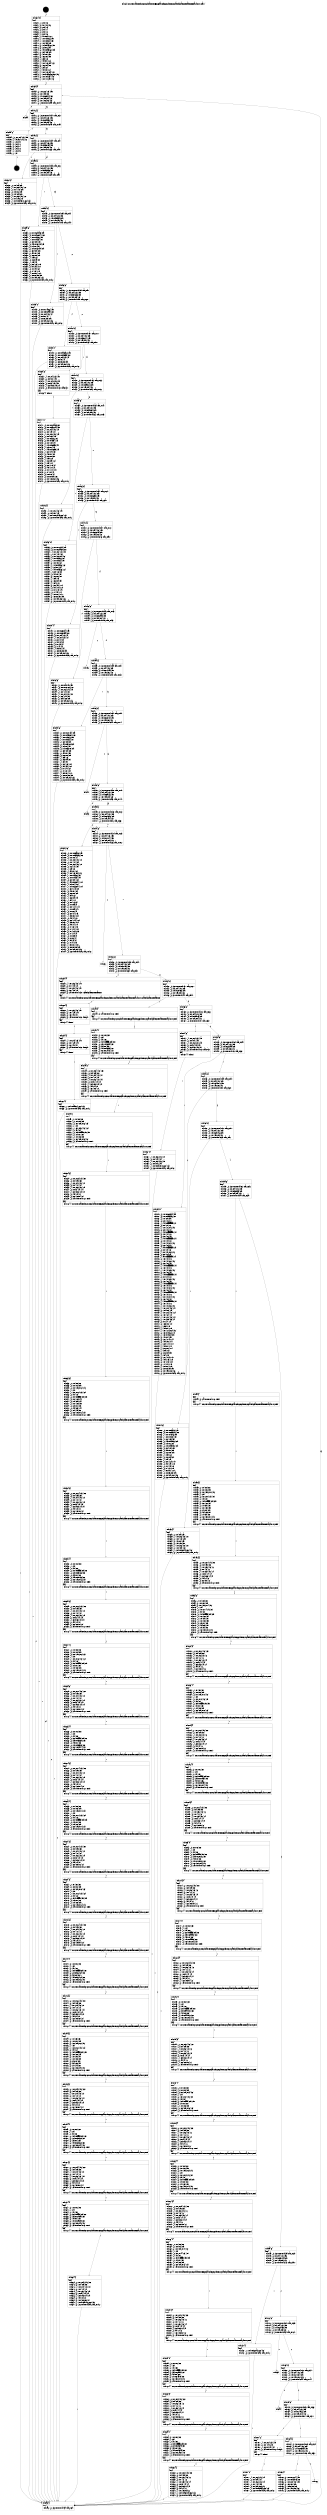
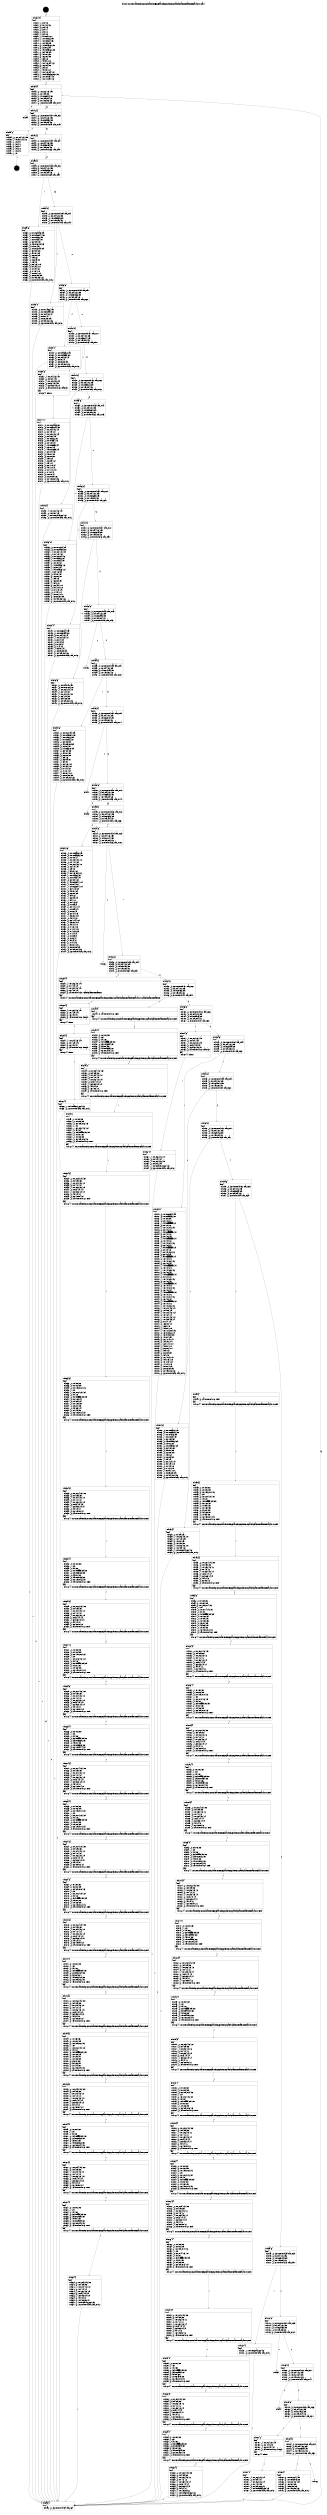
node "0x402380 [31]": removed
